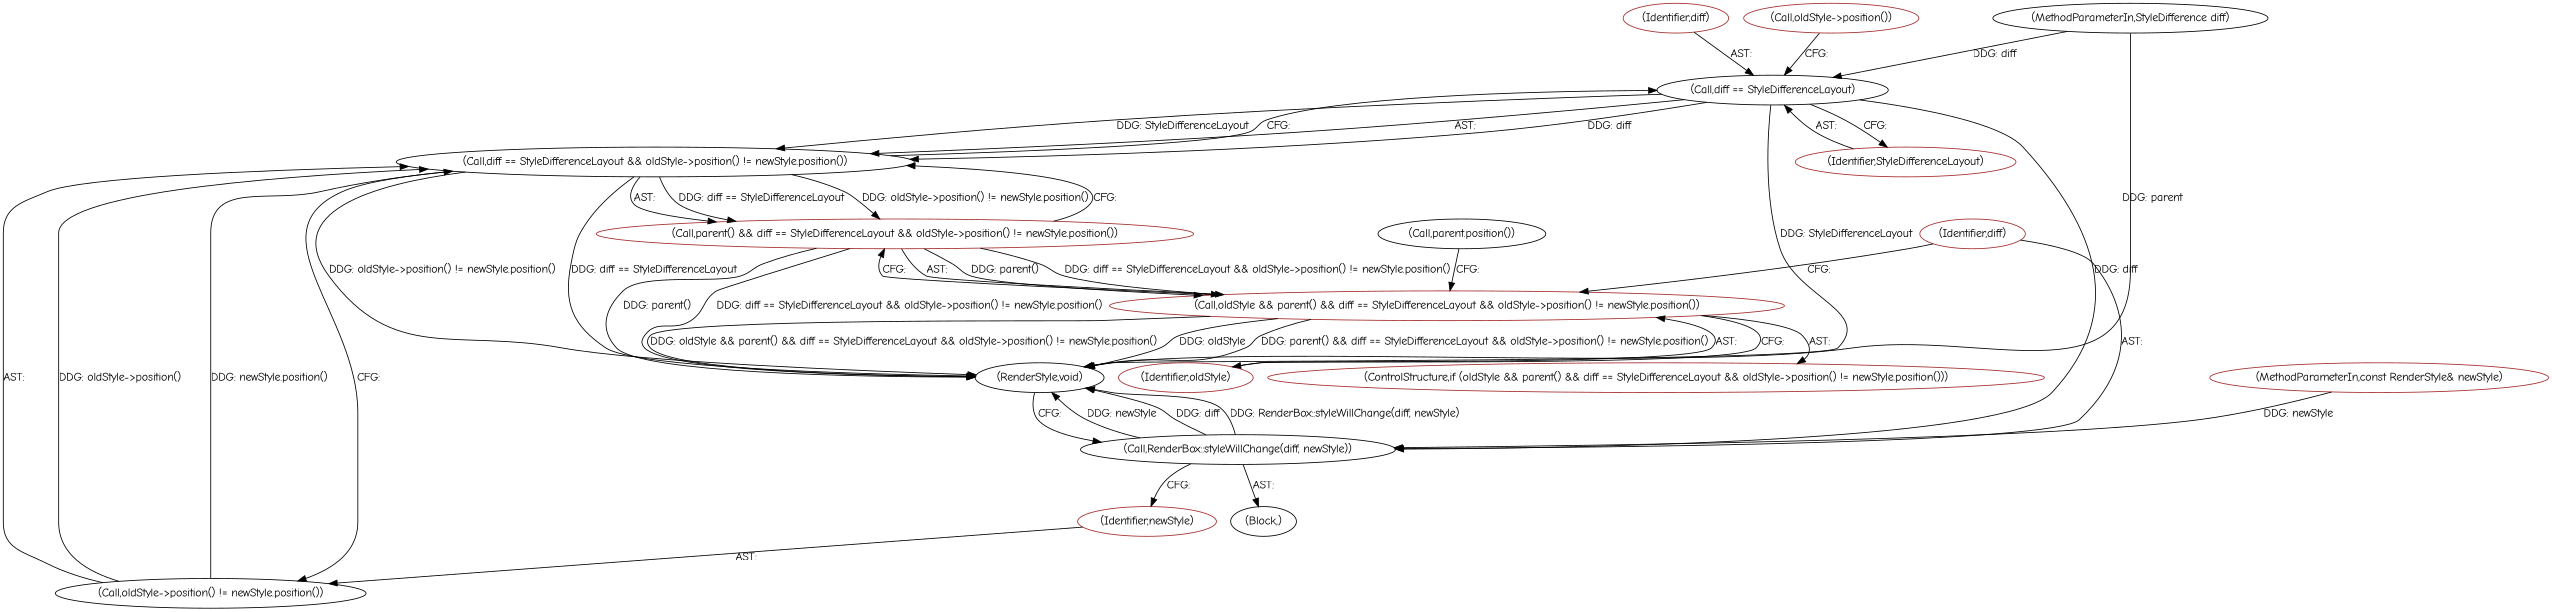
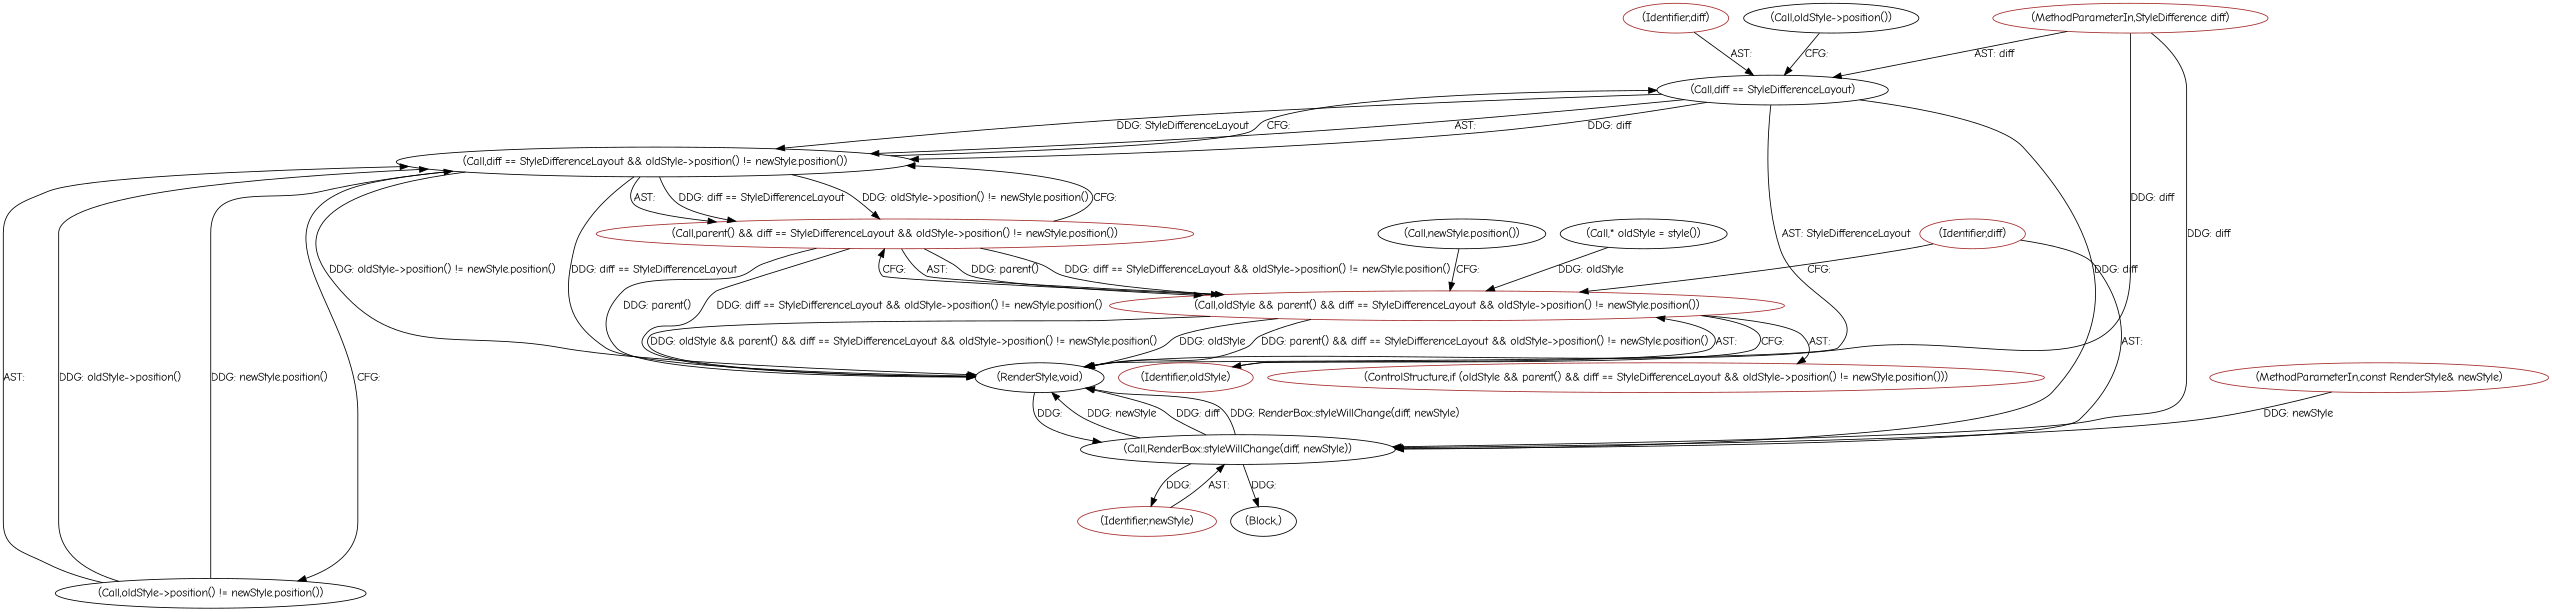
node "(Call,oldStyle->position())": color brown -> black
node "(MethodParameterIn,StyleDifference diff)": color black -> brown
edge "(MethodParameterIn,StyleDifference diff)" -> "(Call,diff == StyleDifferenceLayout)": label "DDG: diff" -> "AST: diff"
node "(Identifier,StyleDifferenceLayout)": removed
edge "(MethodParameterIn,StyleDifference diff)" -> "(RenderStyle,void)": label "DDG: parent" -> "DDG: diff"
node "(Call,parent.position())": label "(Call,parent.position())" -> "(Call,newStyle.position())"
node "(Call,* oldStyle = style())": added
edge "(Call,diff == StyleDifferenceLayout)" -> "(RenderStyle,void)": label "DDG: StyleDifferenceLayout" -> "AST: StyleDifferenceLayout"
edge "(RenderStyle,void)" -> "(Call,RenderBox::styleWillChange(diff, newStyle))": label "CFG: " -> "DDG: "
edge "(MethodParameterIn,StyleDifference diff)" -> "(Call,RenderBox::styleWillChange(diff, newStyle))": added, label "DDG: diff"
edge "(Call,RenderBox::styleWillChange(diff, newStyle))" -> "(Identifier,newStyle)": label "CFG: " -> "DDG: "
edge "(Call,RenderBox::styleWillChange(diff, newStyle))" -> "(Block,)": label "AST: " -> "DDG: "
edge "(Identifier,newStyle)" -> "(Call,oldStyle->position() != newStyle.position())": now "(Identifier,newStyle)" -> "(Call,RenderBox::styleWillChange(diff, newStyle))"
